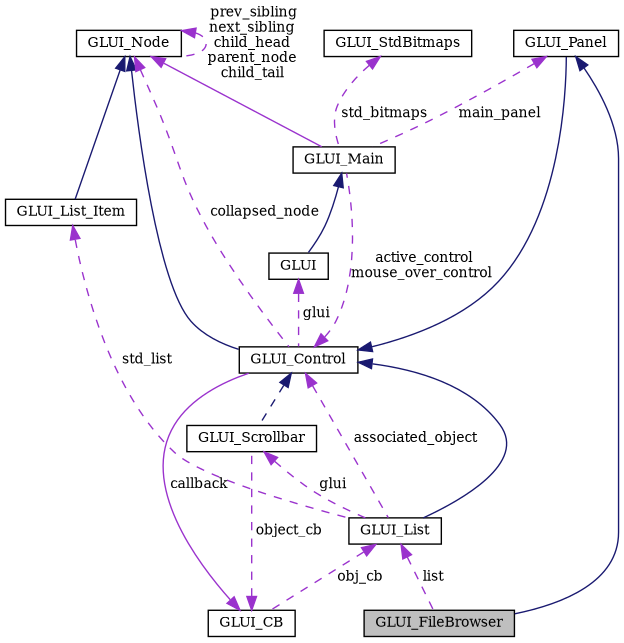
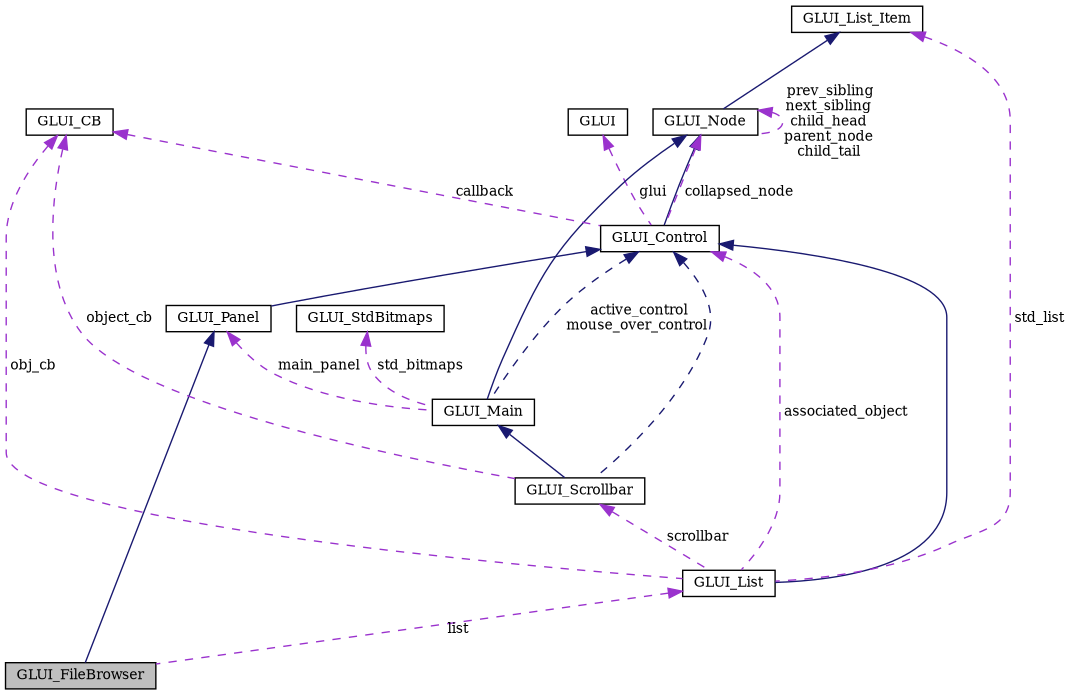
edge "GLUI_Main" -> "GLUI_Node": color darkorchid3 -> midnightblue
edge "GLUI_List_Item" -> "GLUI_Node": reversed
edge "GLUI" -> "GLUI_Main": now "GLUI_Scrollbar" -> "GLUI_Main"
edge "GLUI_Main" -> "GLUI_Control": color darkorchid3 -> midnightblue
edge "GLUI_Control" -> "GLUI_CB": style solid -> dashed
edge "GLUI_List" -> "GLUI_Scrollbar": label " glui" -> " scrollbar"
edge "GLUI_CB" -> "GLUI_List": reversed
